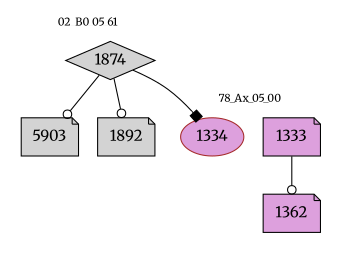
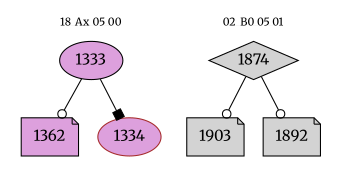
cluster "02_B0_05_61": label "02_B0_05_61" -> "02_B0_05_01"
edge "1874" -> "1334": now "1333" -> "1334"
cluster "78_Ax_05_00": label "78_Ax_05_00" -> "18_Ax_05_00"
node "5903": label "5903" -> "1903"
node "1333": shape note -> ellipse
